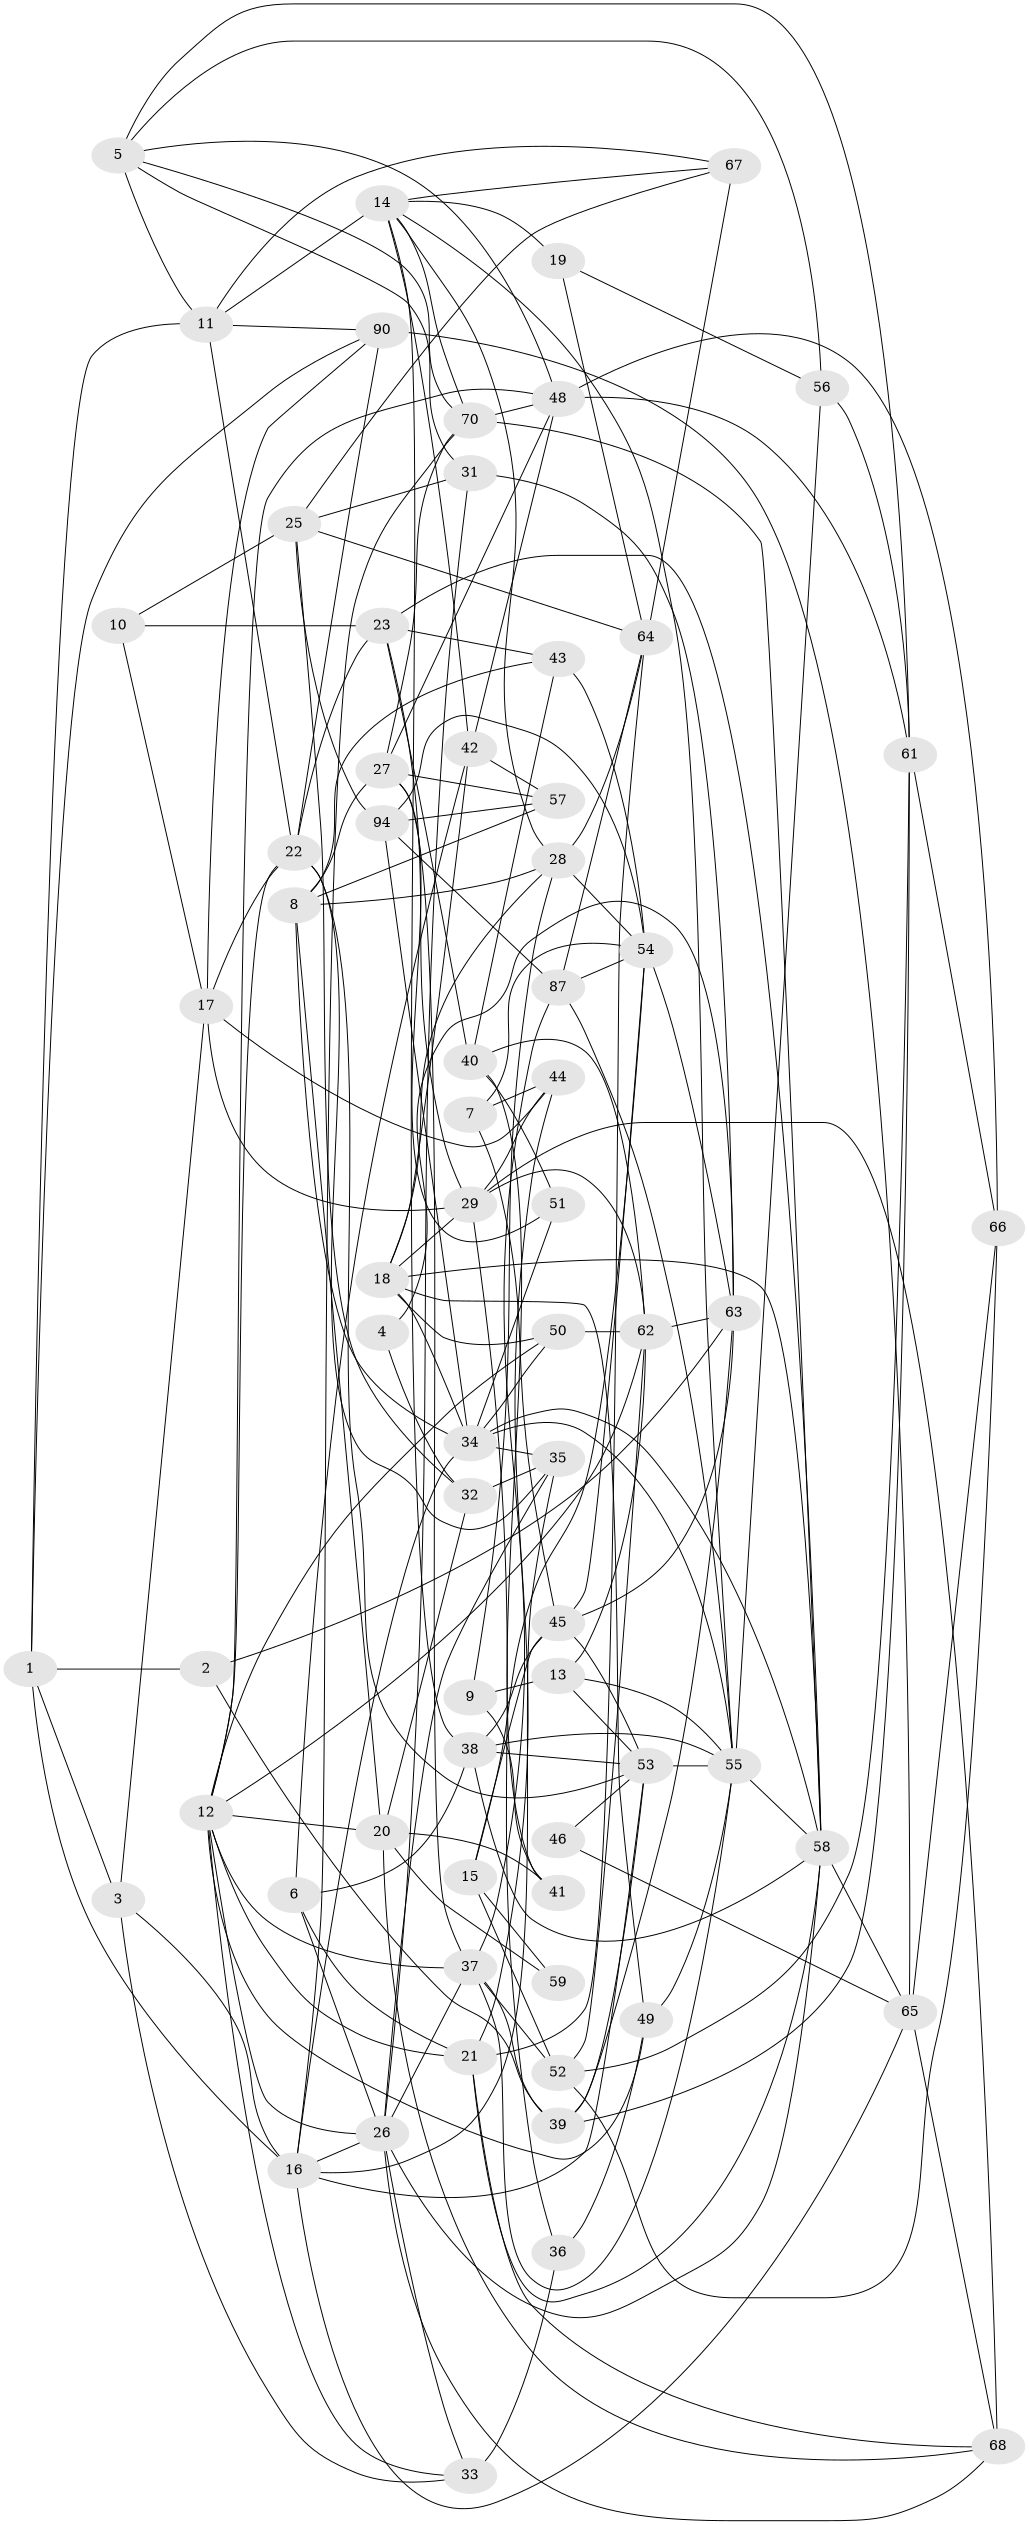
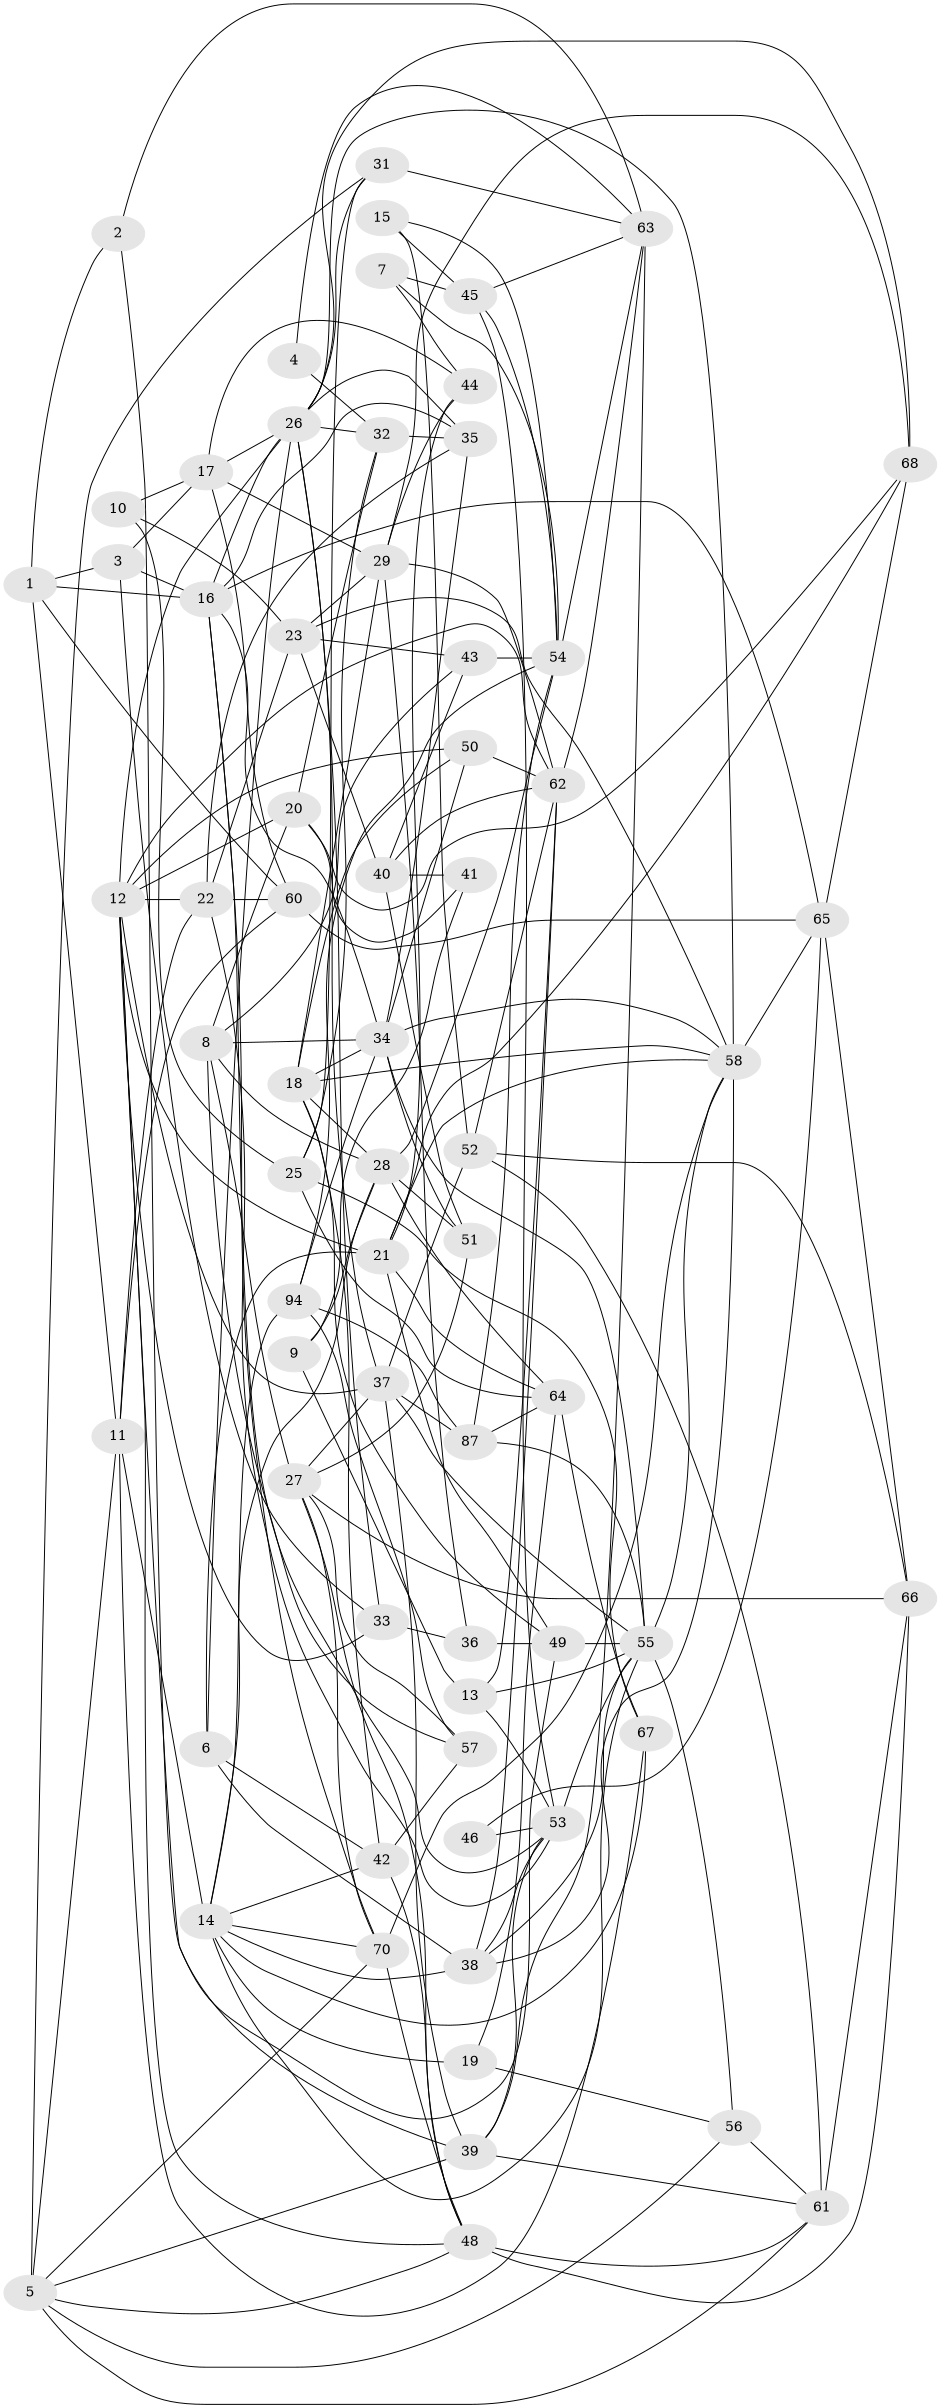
node "90": label "90" -> "60"
edge "26" -- "32": added
edge "25" -- "94": now "14" -- "94"
edge "22" -- "17": now "26" -- "17"
edge "28" -- "51": added
edge "21" -- "49": added
edge "27" -- "66": added
edge "45" -- "38": now "62" -- "38"
node "59": removed
edge "39" -- "5": added
